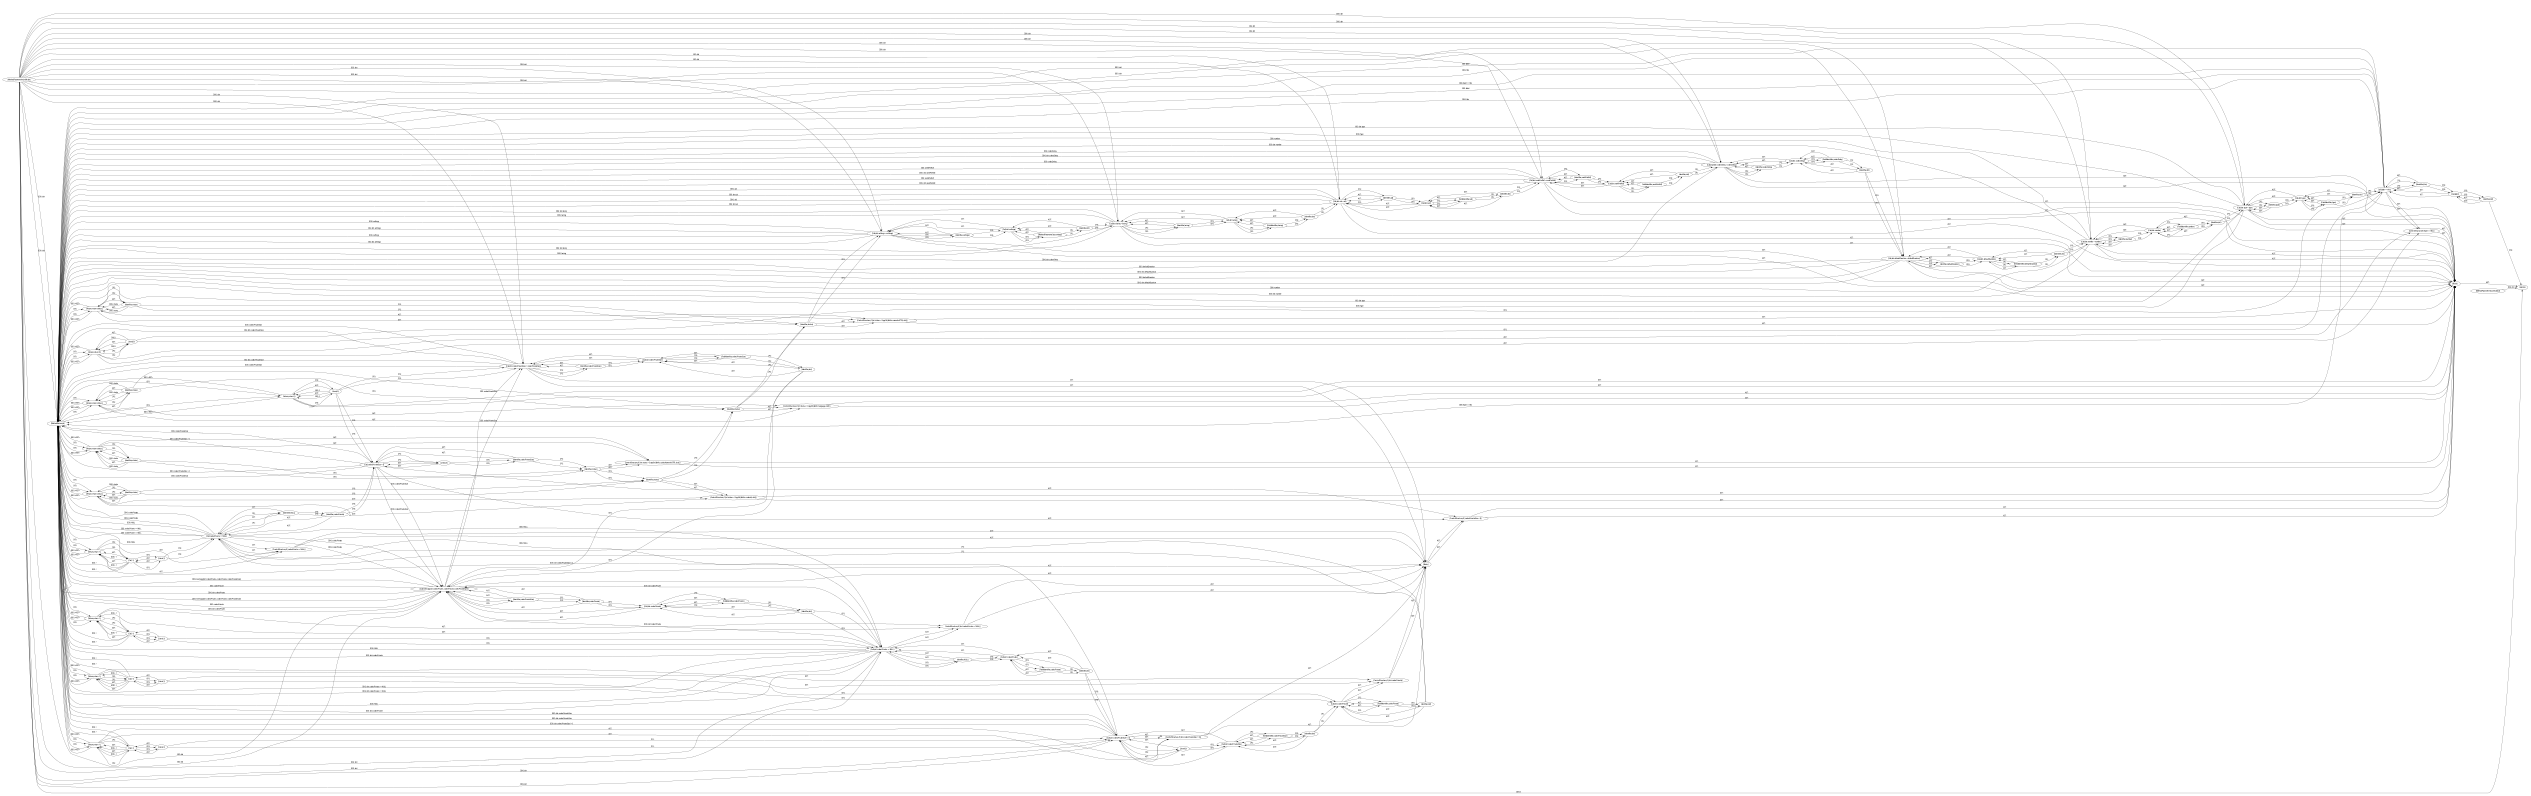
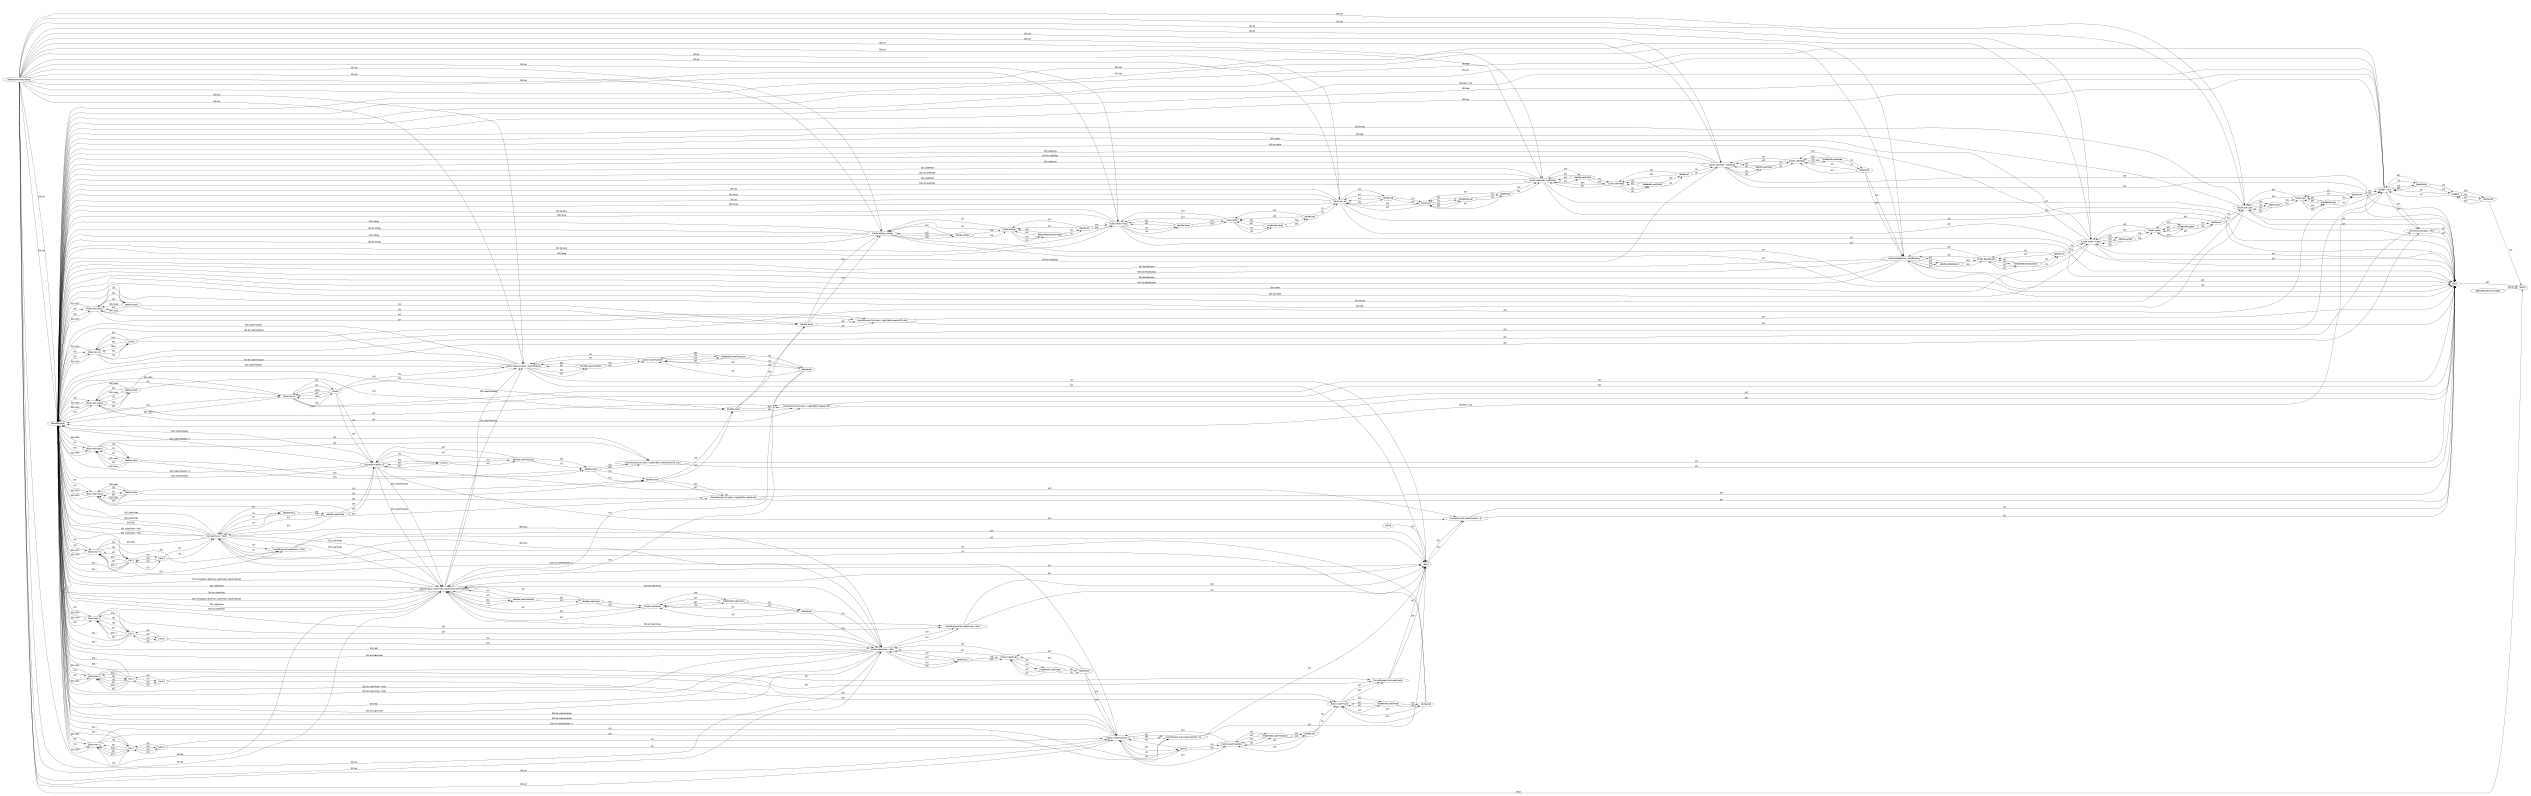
node "(Call,number.codecDelay = codecDelay)": label "(Call,number.codecDelay = codecDelay)" -> "(Call,dst.codecDelay = codecDelay)"
node "1000194": added
